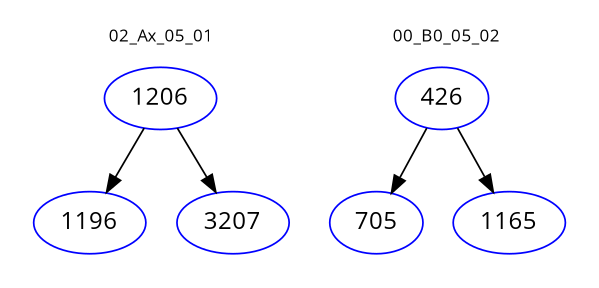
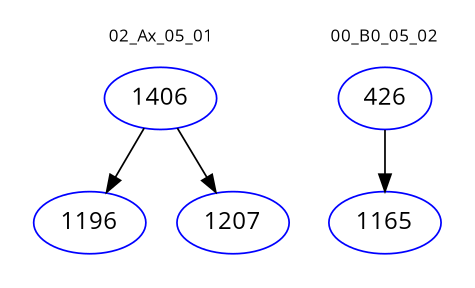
node "1206": label "1206" -> "1406"
node "3207": label "3207" -> "1207"
node "705": removed
